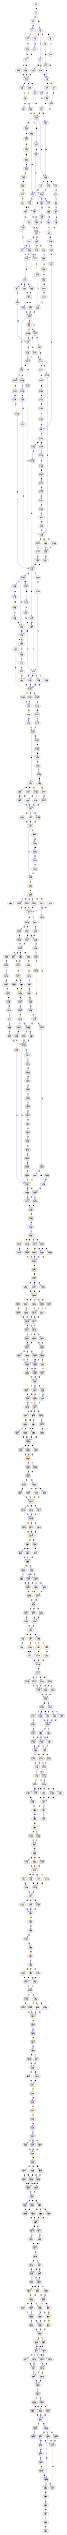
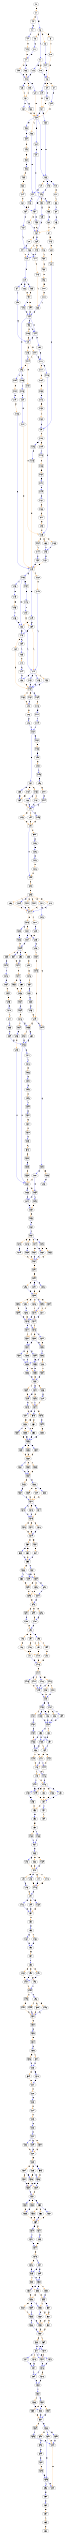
edge "S16" -> "S19": added, label "P"
edge "S70" -> "S66": now "S69" -> "S66"
edge "S207" -> "S214": now "S211" -> "S214"
edge "S223" -> "S231": now "S223" -> "S228"
edge "S232" -> "S239": now "S227" -> "S239"
node "S361": added
edge "S390" -> "S391": removed, label "R"
node "S485": added
